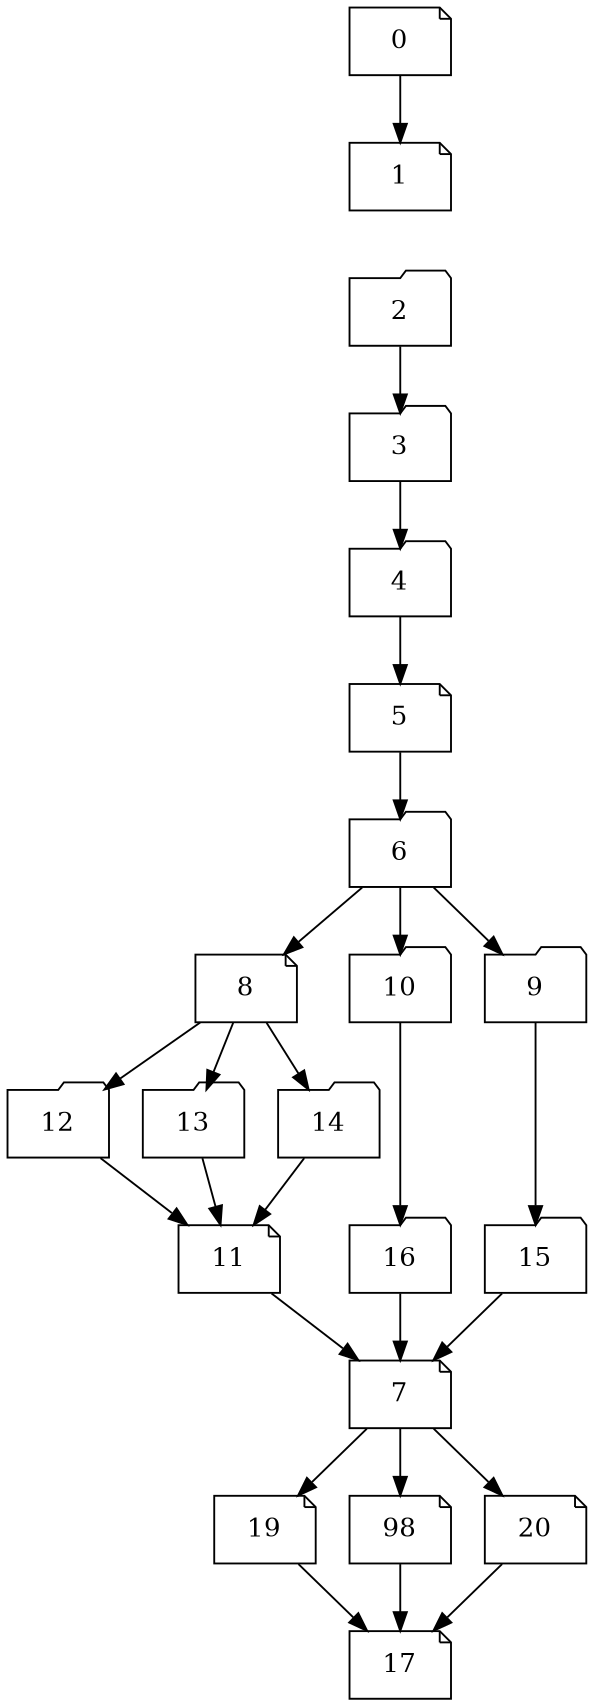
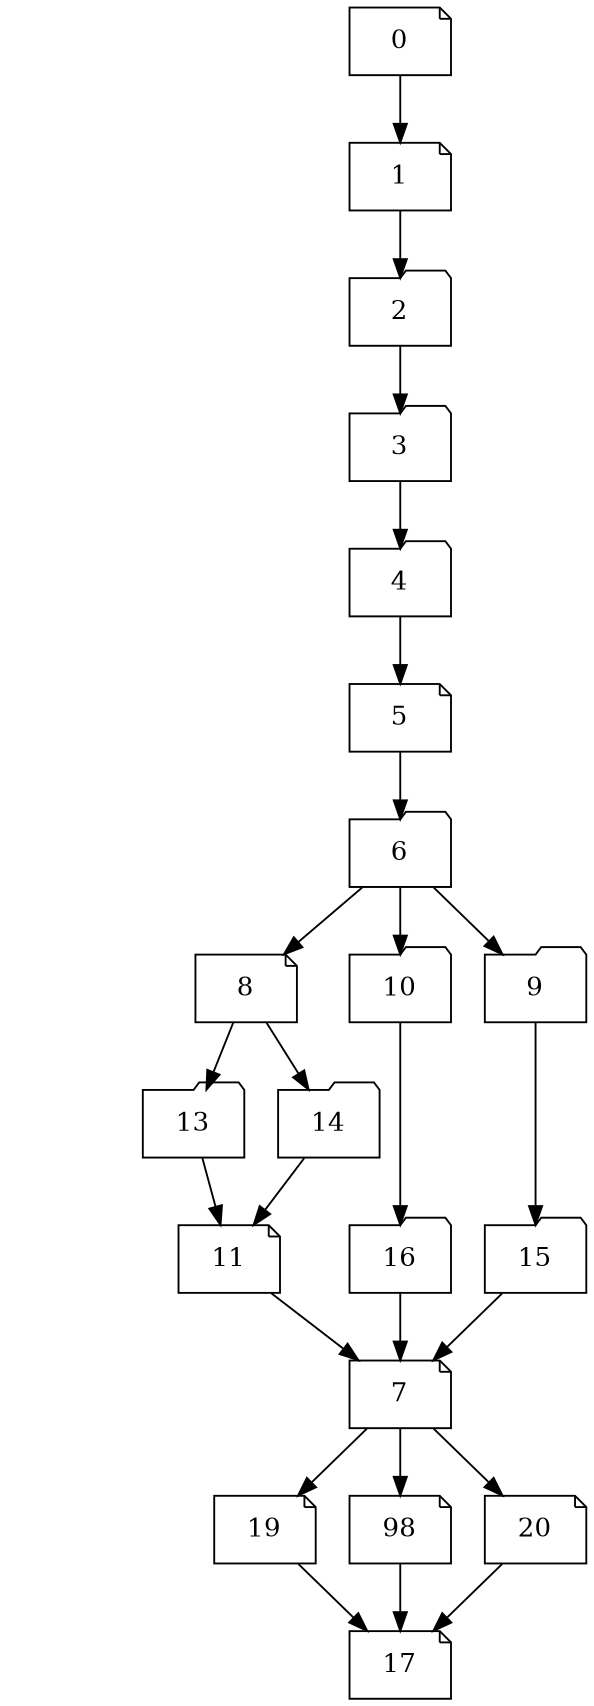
edge "1" -> "2": added
node "12": removed
